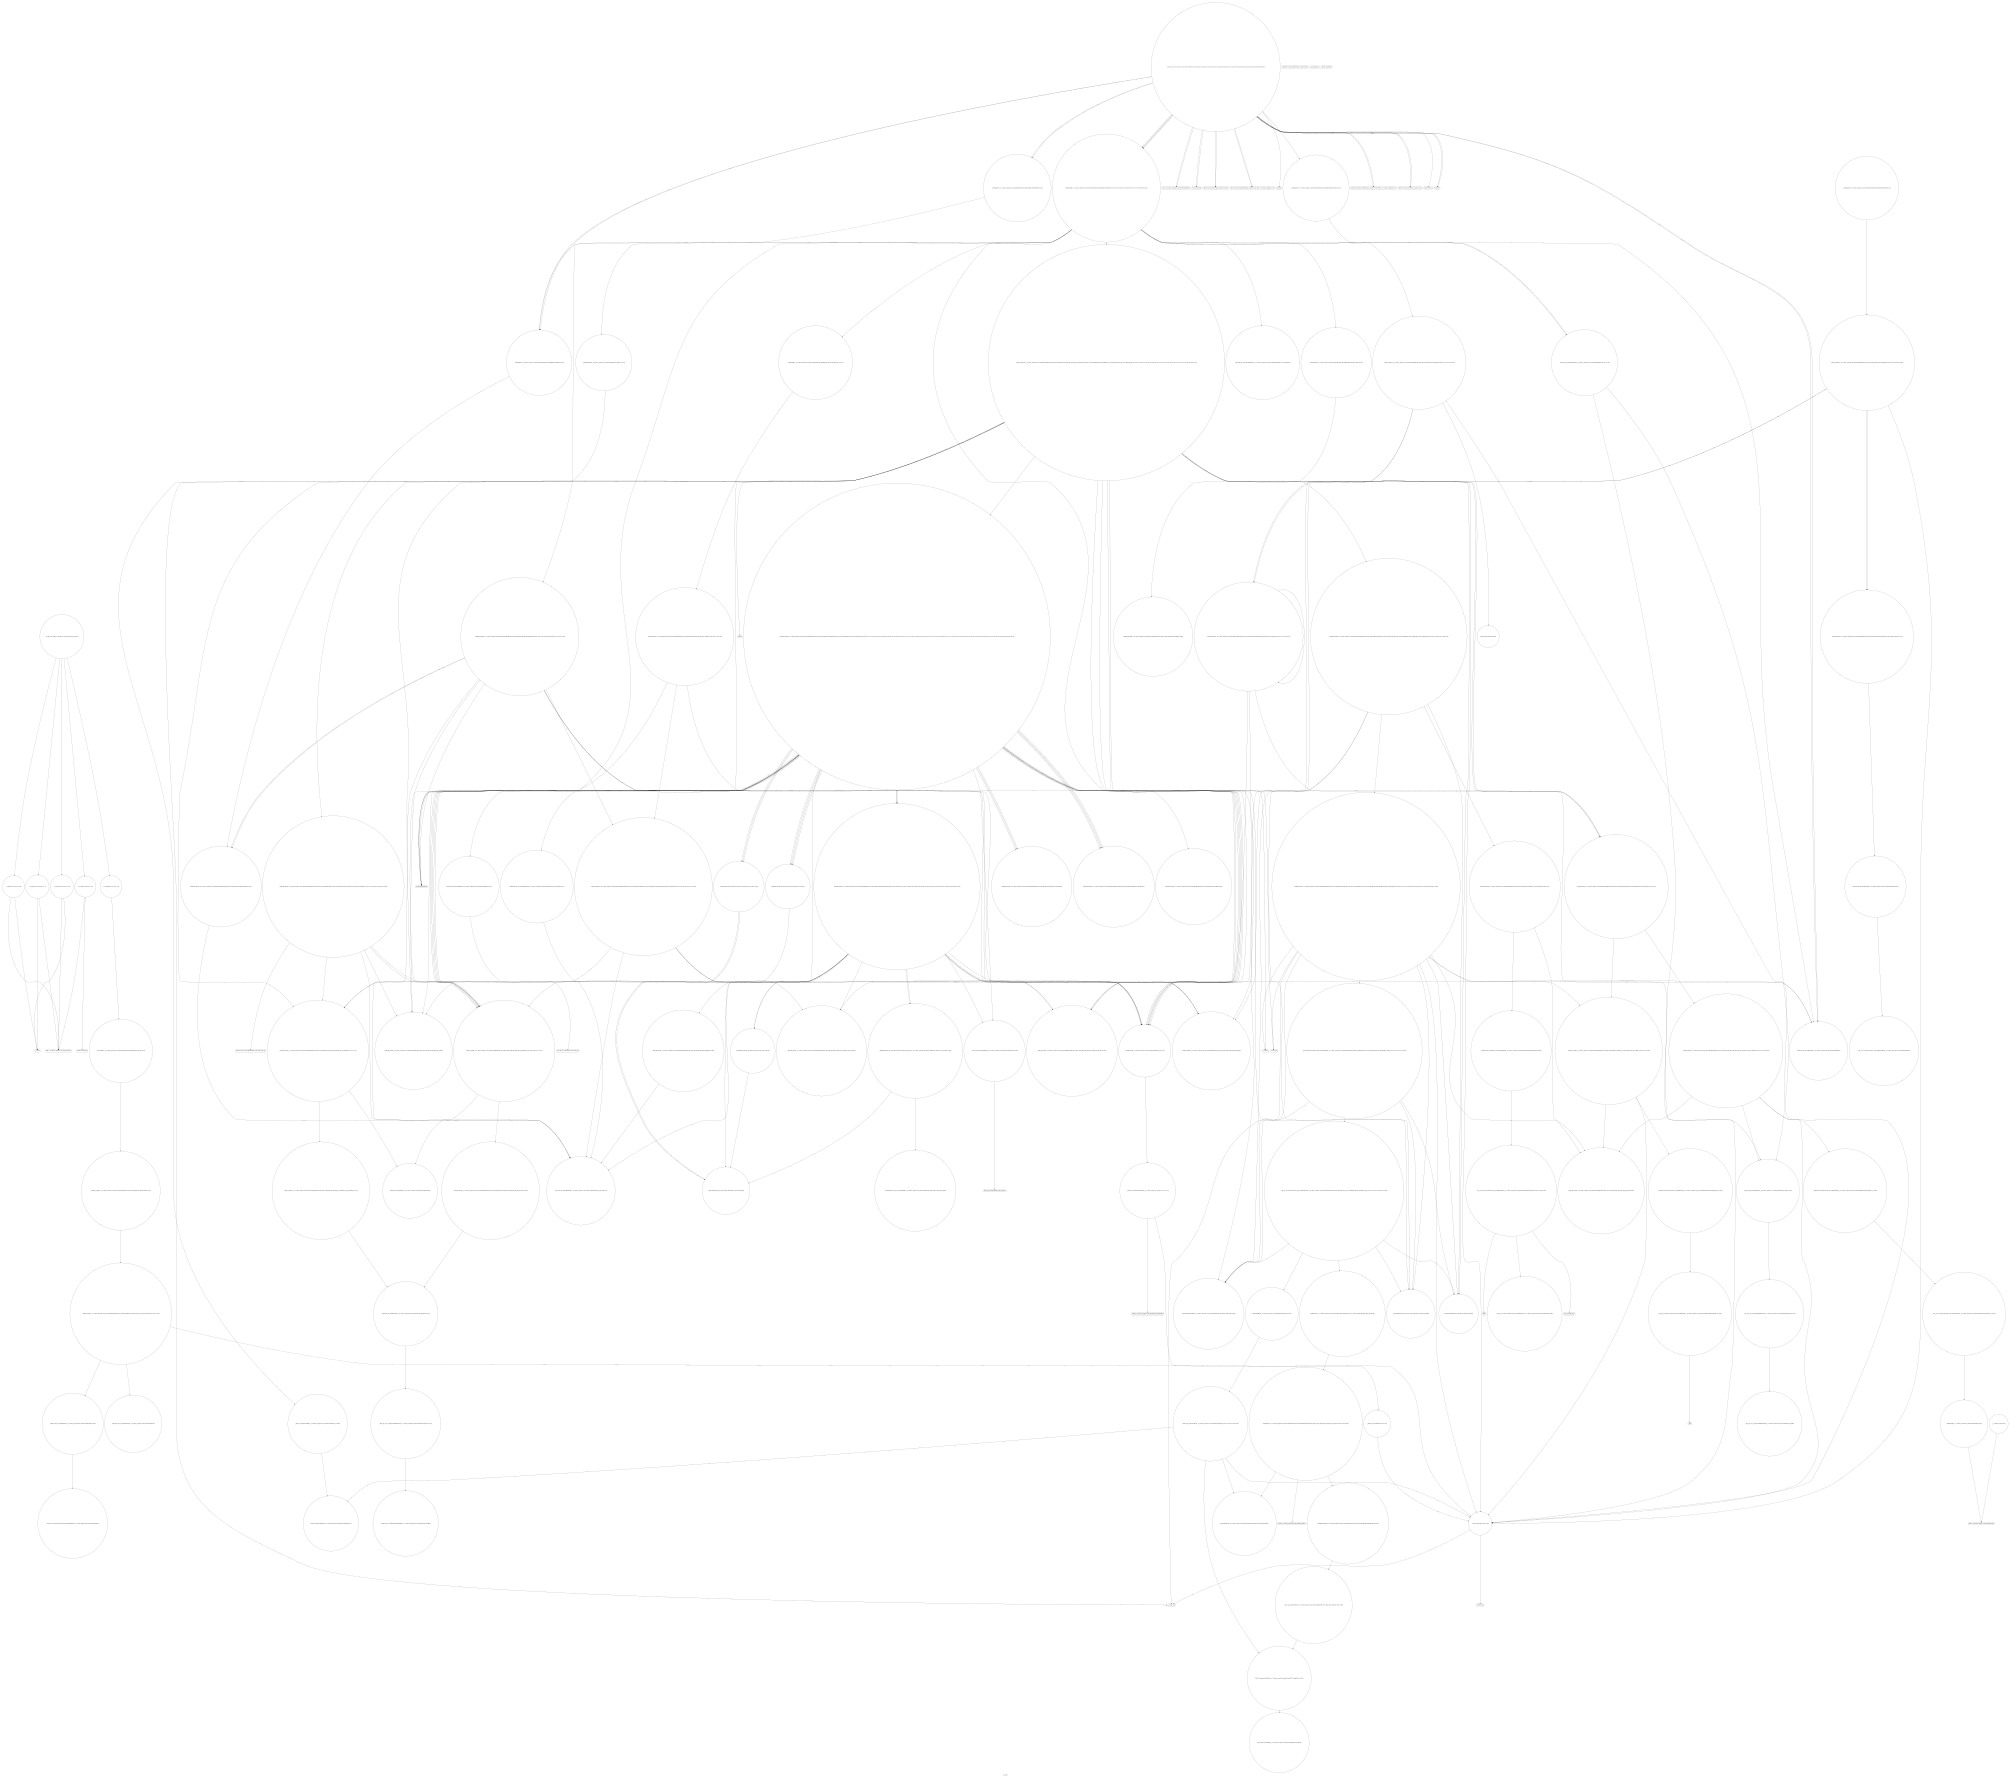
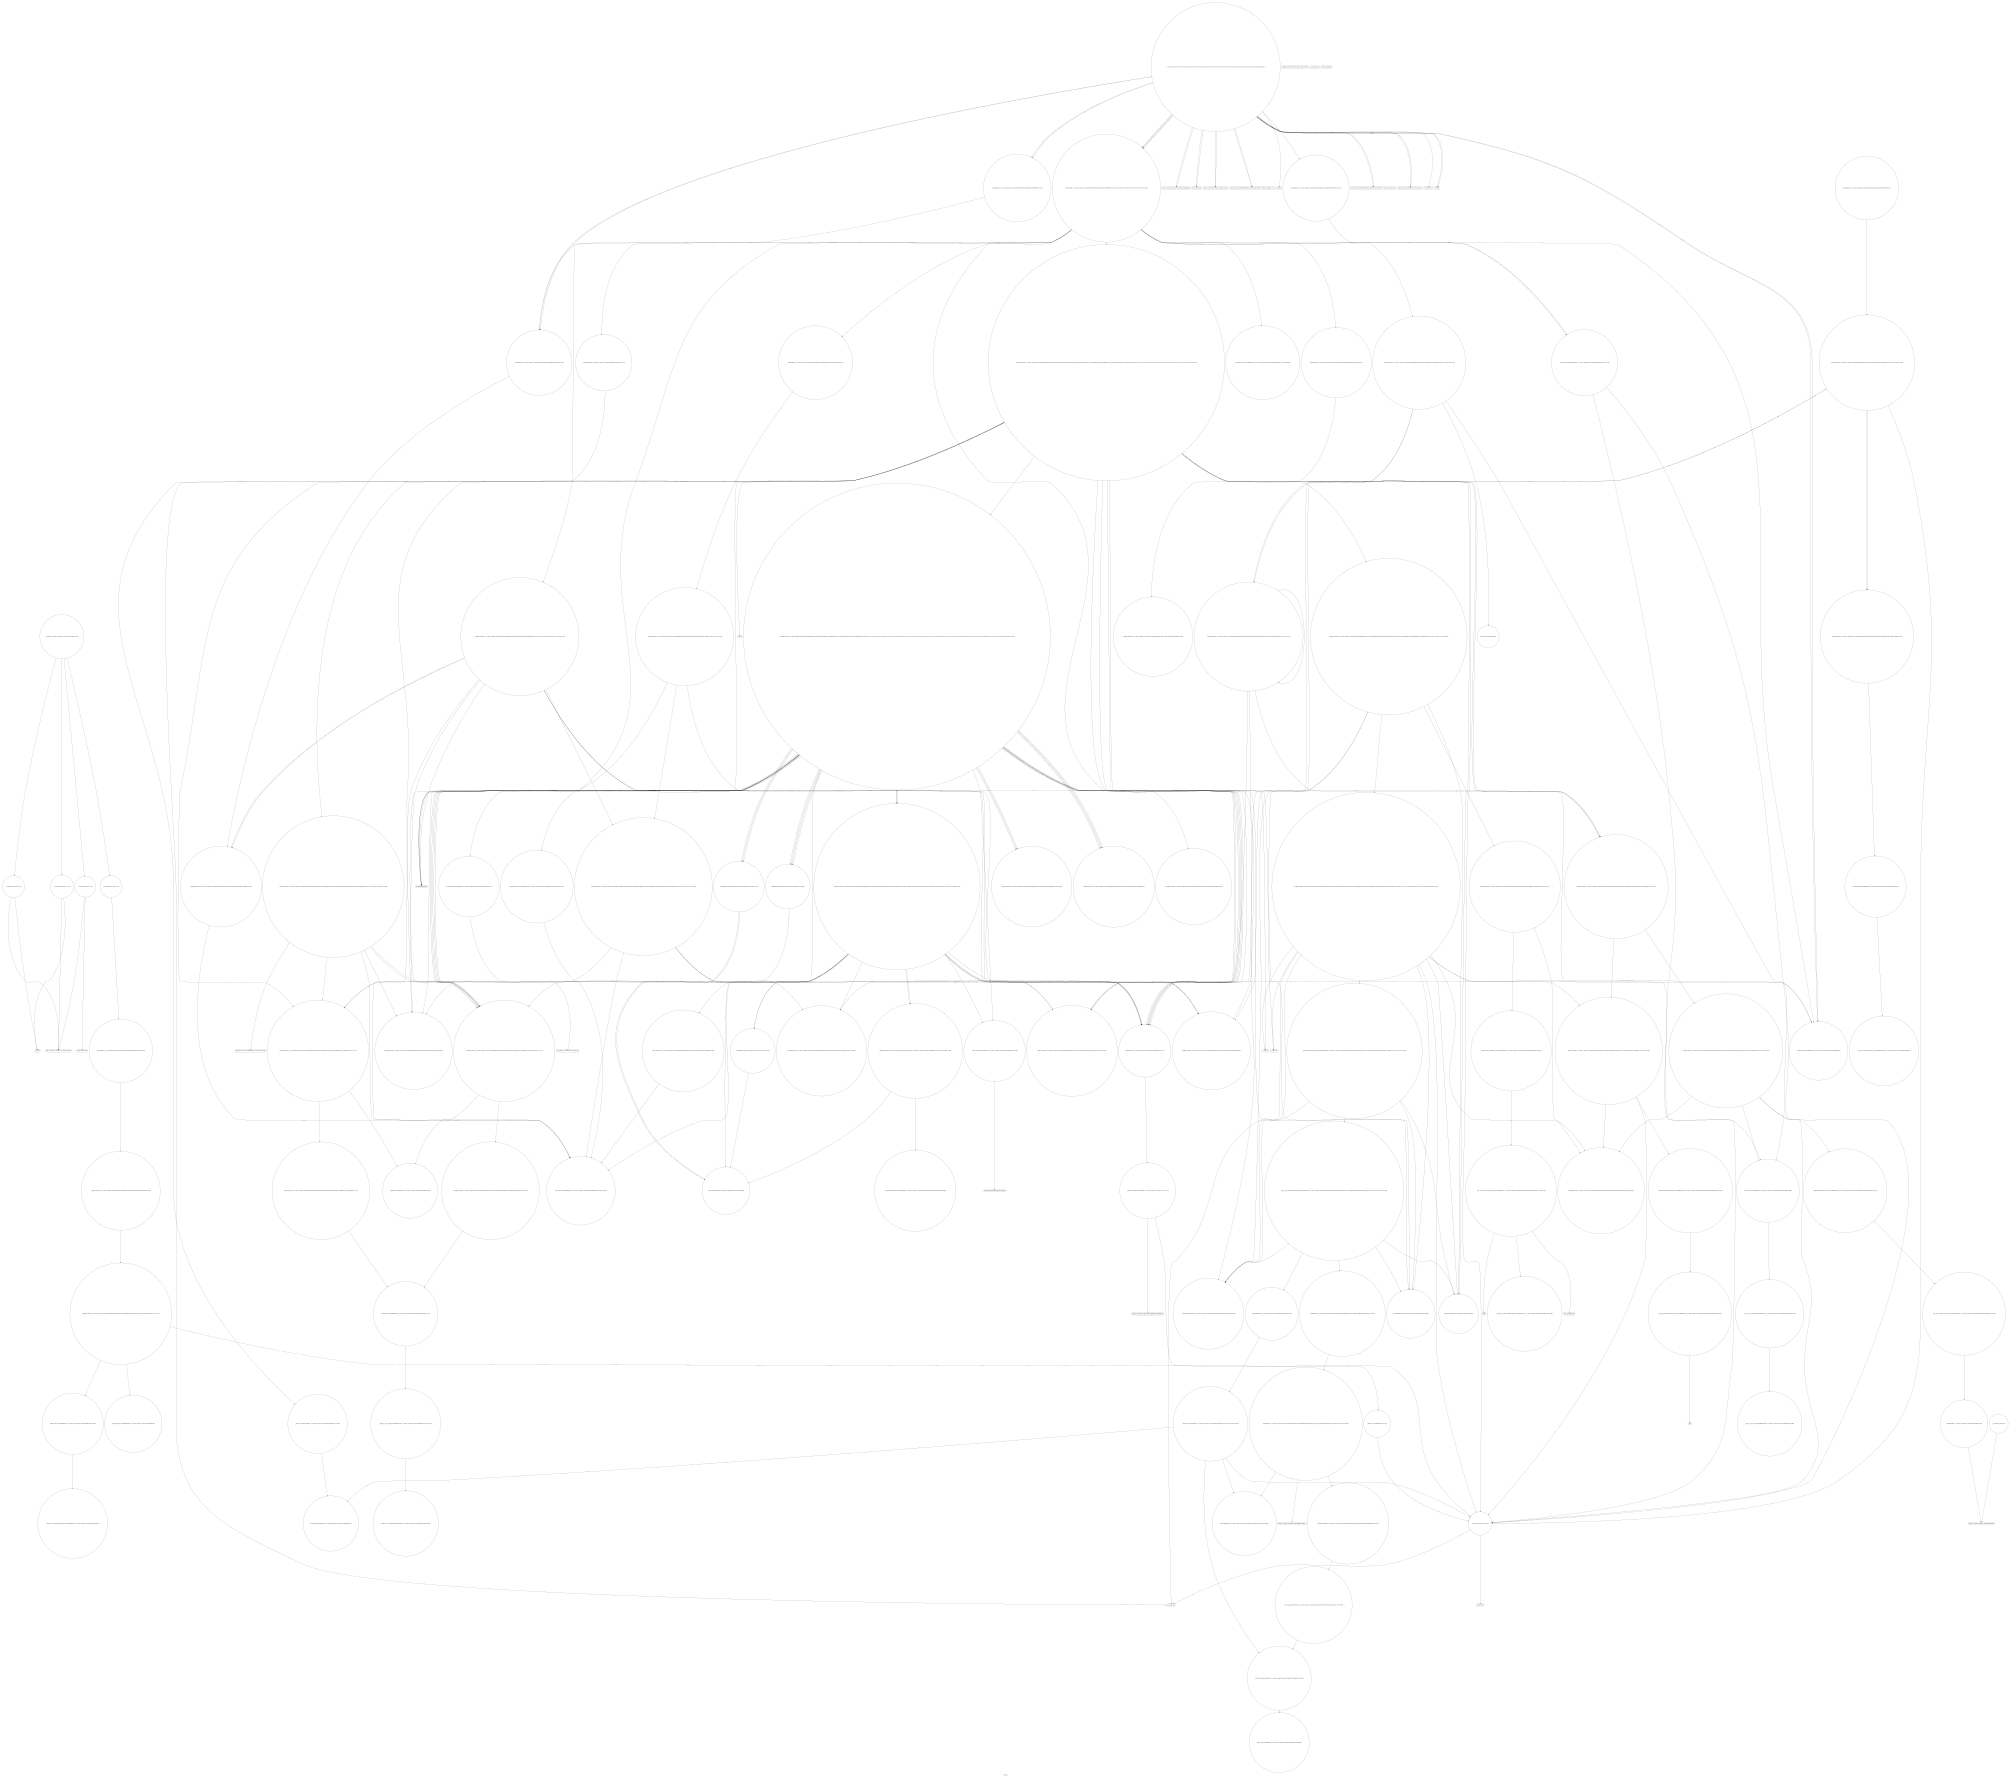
node "{__cxx_global_var_init.3|{<s0>10|<s1>11}}": removed
